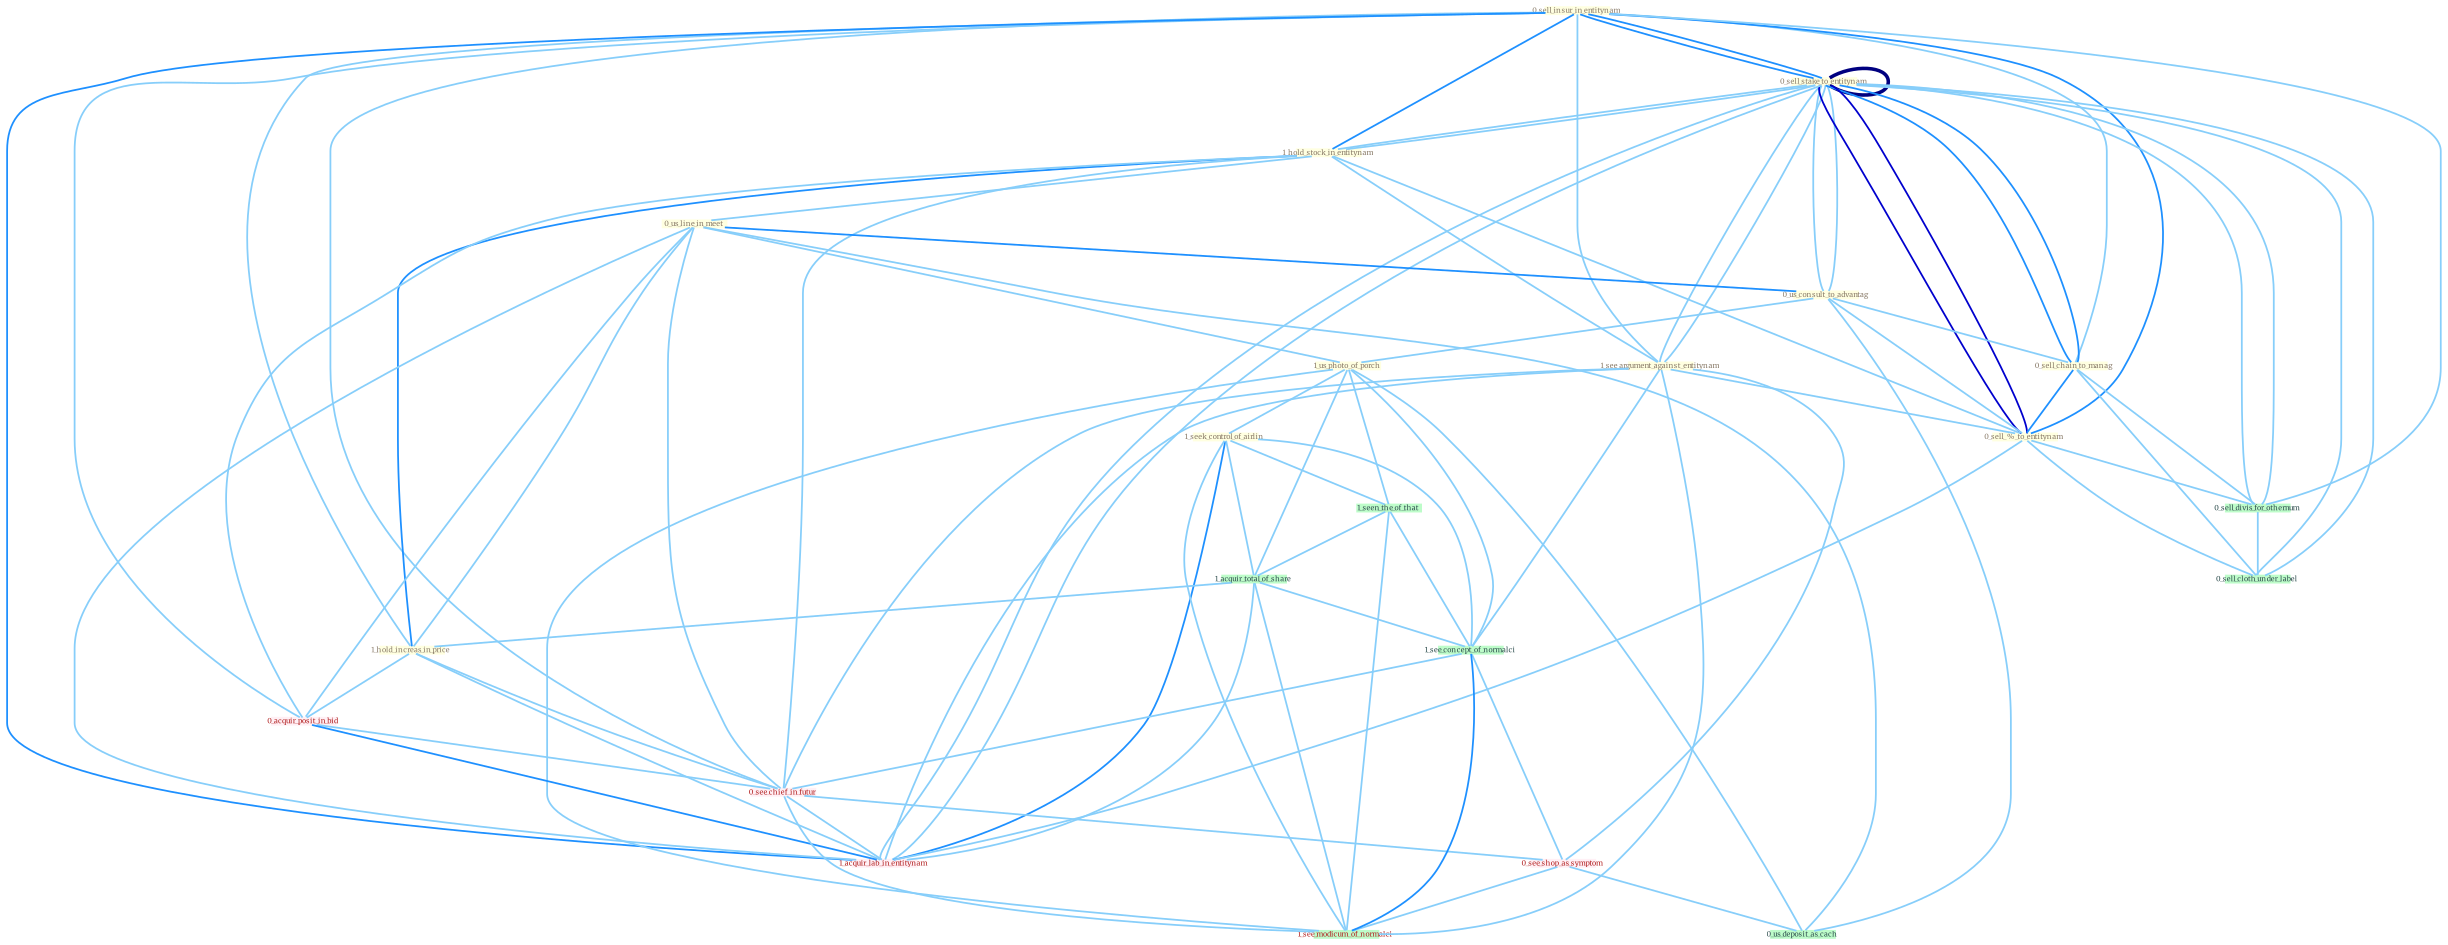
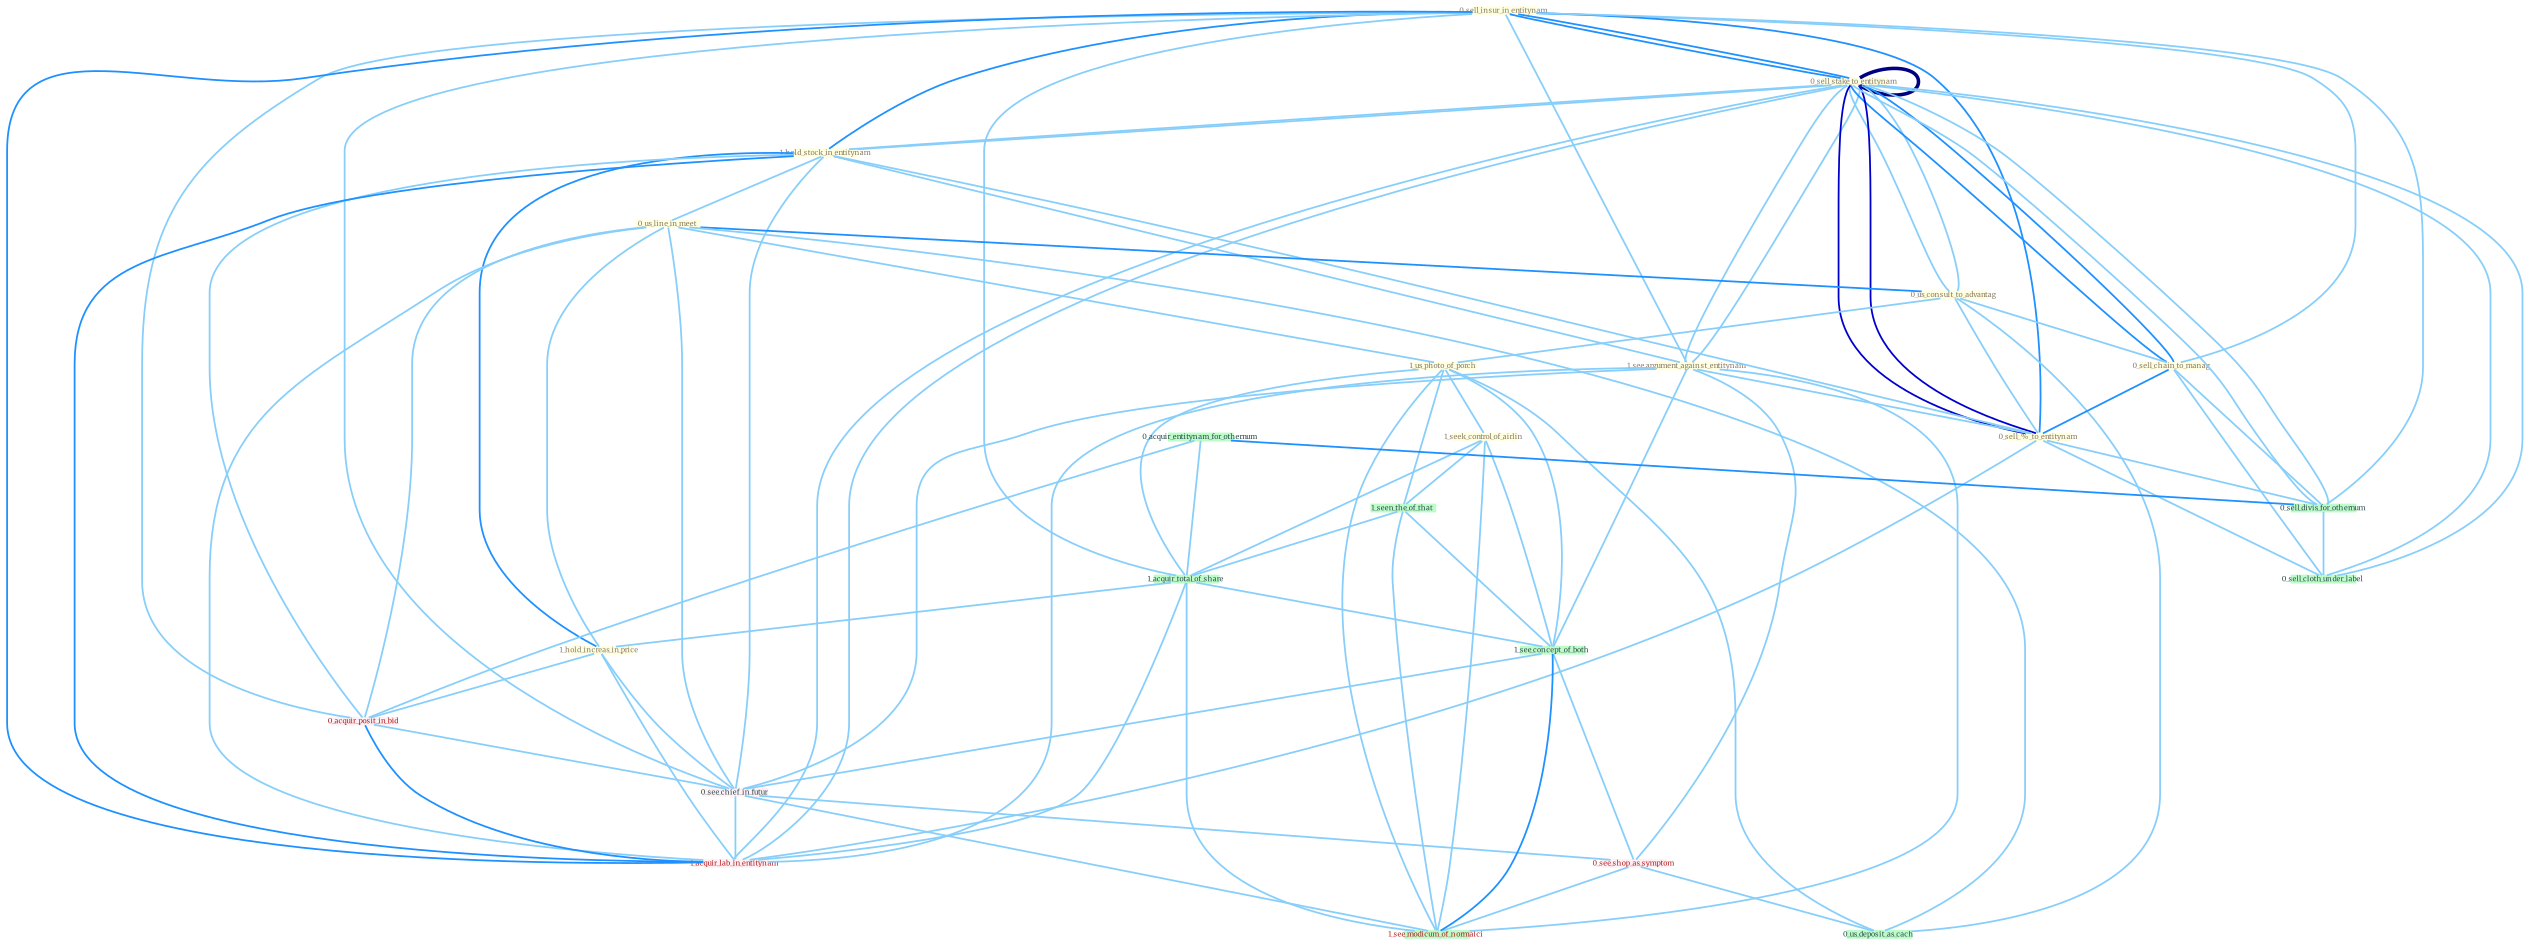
edge "0_sell_insur_in_entitynam" -- "1_hold_increas_in_price": now "0_sell_insur_in_entitynam" -- "1_acquir_total_of_share"
node "0_acquir_entitynam_for_othernum": added
node "1_see_concept_of_normalci": label "1_see_concept_of_normalci" -> "1_see_concept_of_both"
edge "1_seek_control_of_airlin" -- "1_acquir_lab_in_entitynam": now "1_hold_stock_in_entitynam" -- "1_acquir_lab_in_entitynam"
node "0_see_chief_in_futur": fontcolor #b22222 -> #2f4f4f
